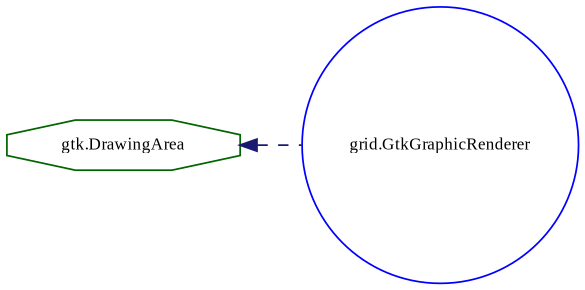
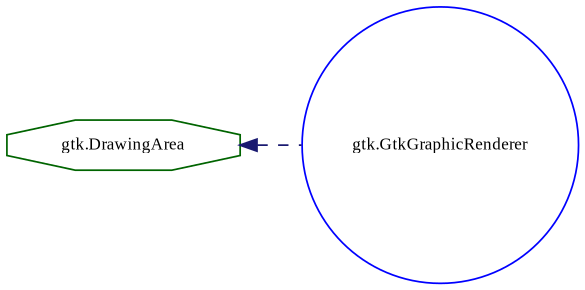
node "grid.GtkGraphicRenderer": label "grid.GtkGraphicRenderer" -> "gtk.GtkGraphicRenderer"
